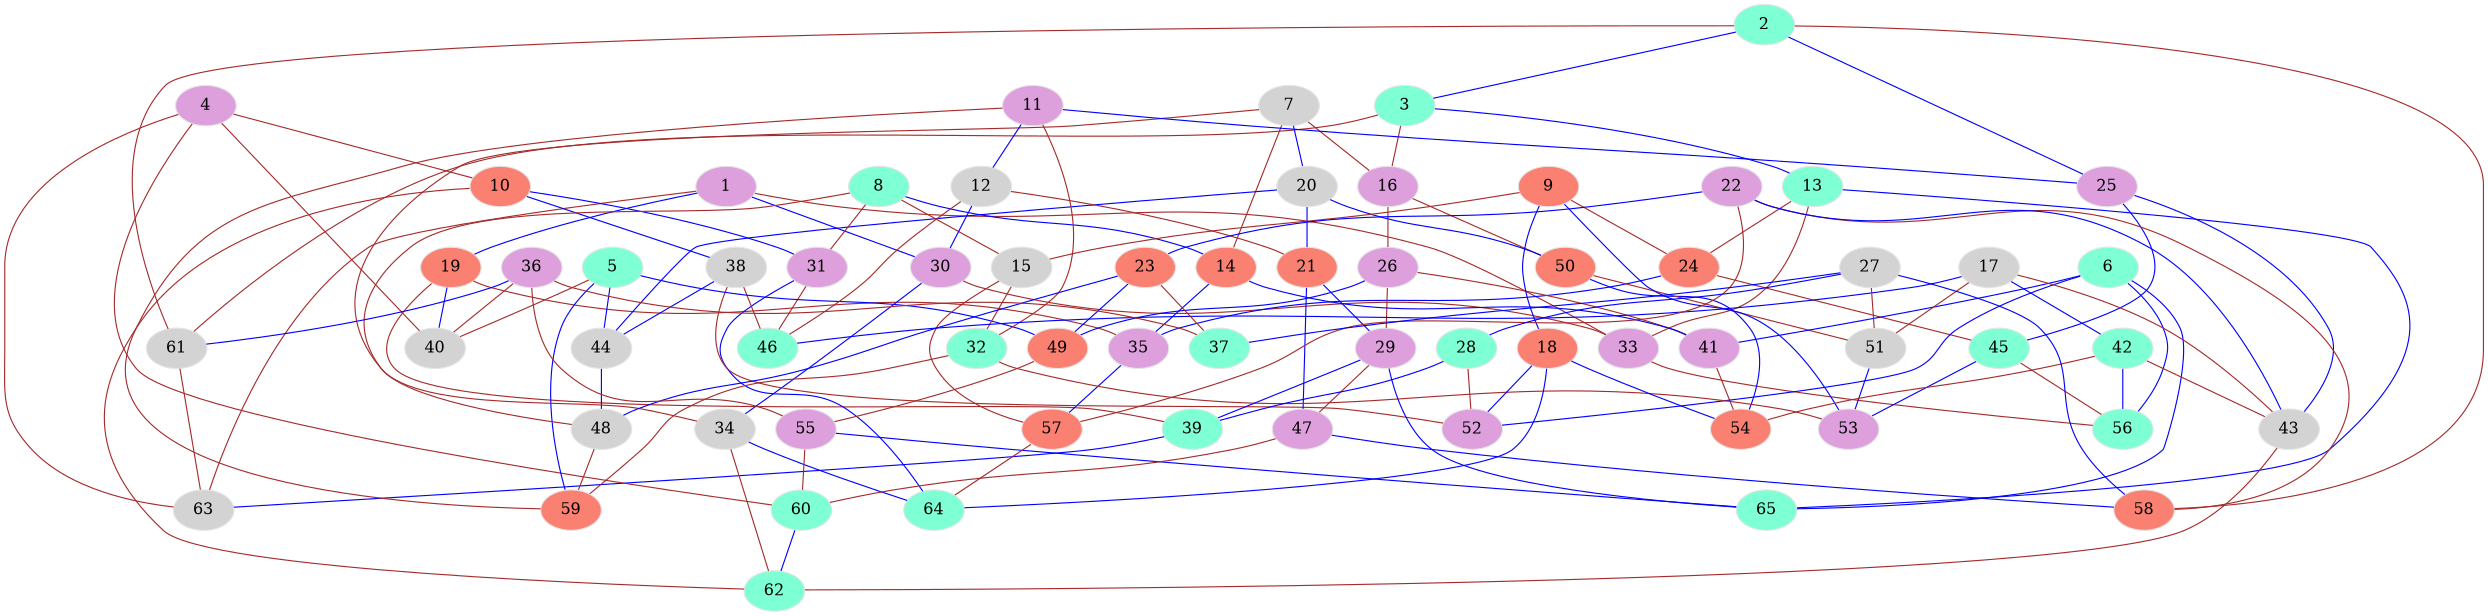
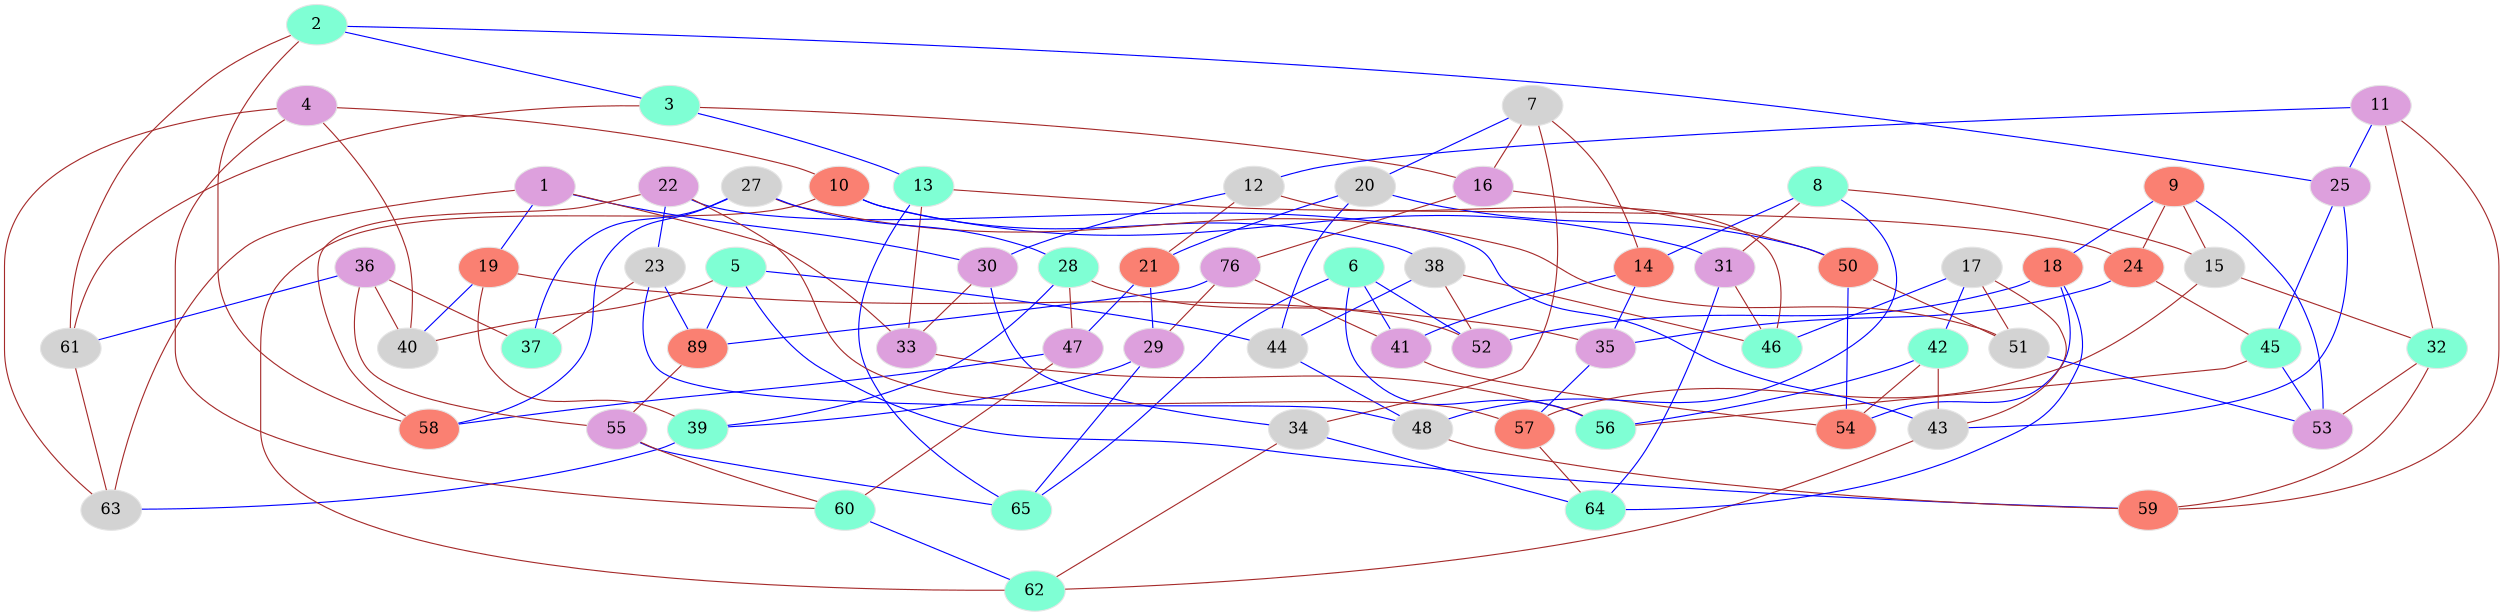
edge "8" -- "48": color brown -> blue
node "23": fillcolor salmon -> lightgrey
node "26": label "26" -> "76"
node "49": label "49" -> "89"
edge "29" -- "47": now "28" -- "47"
